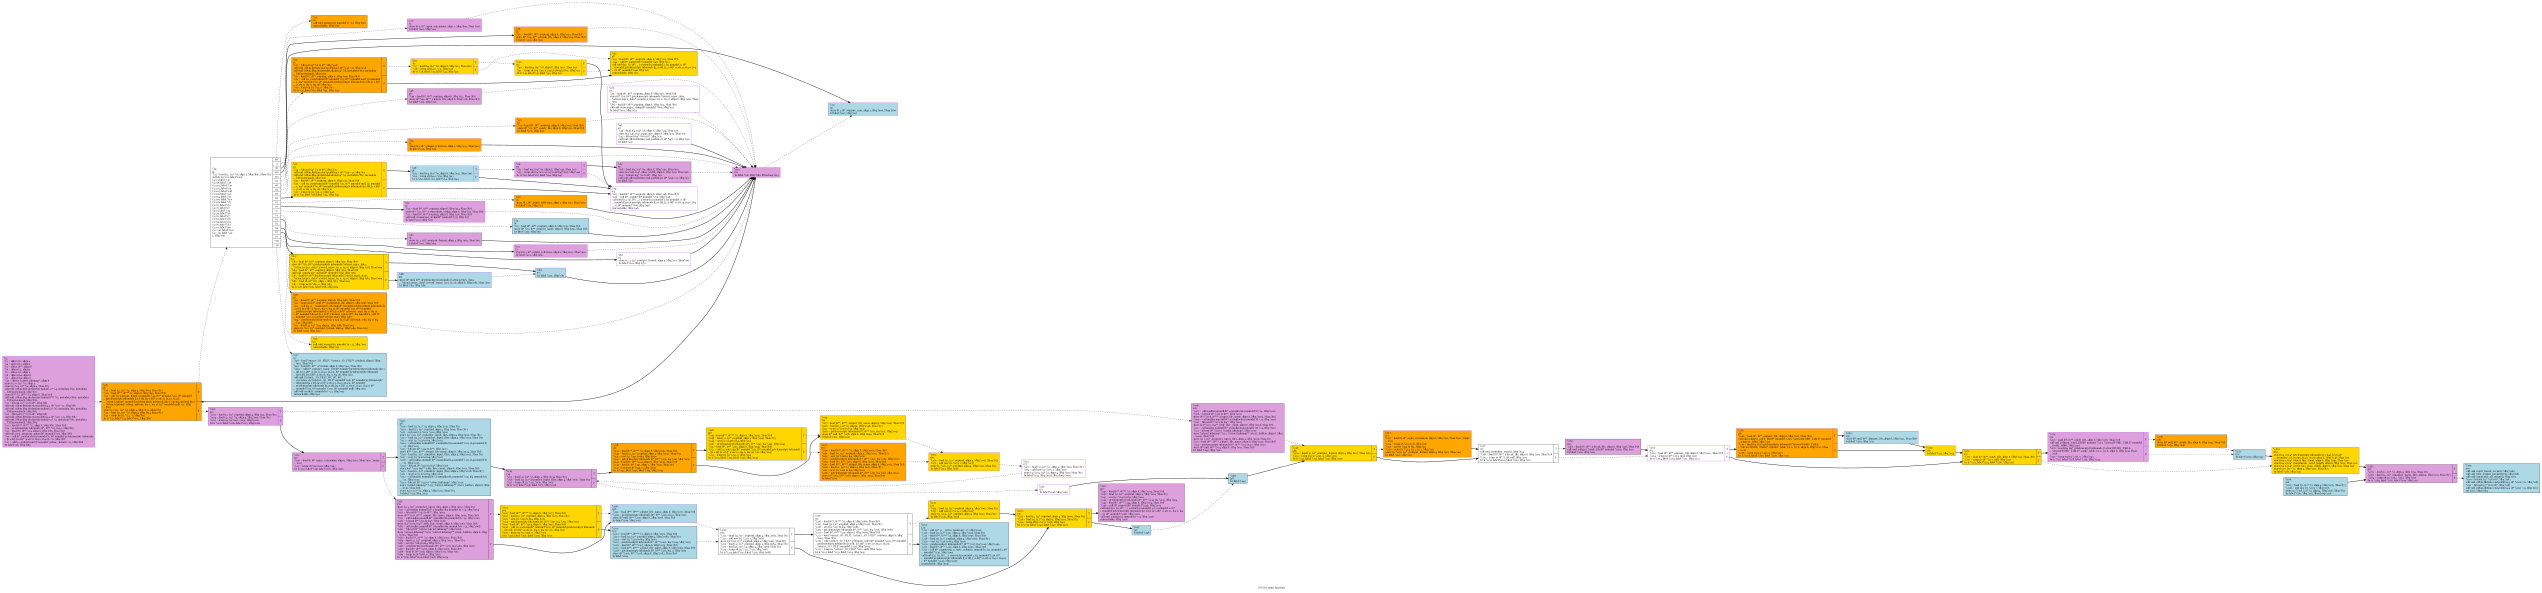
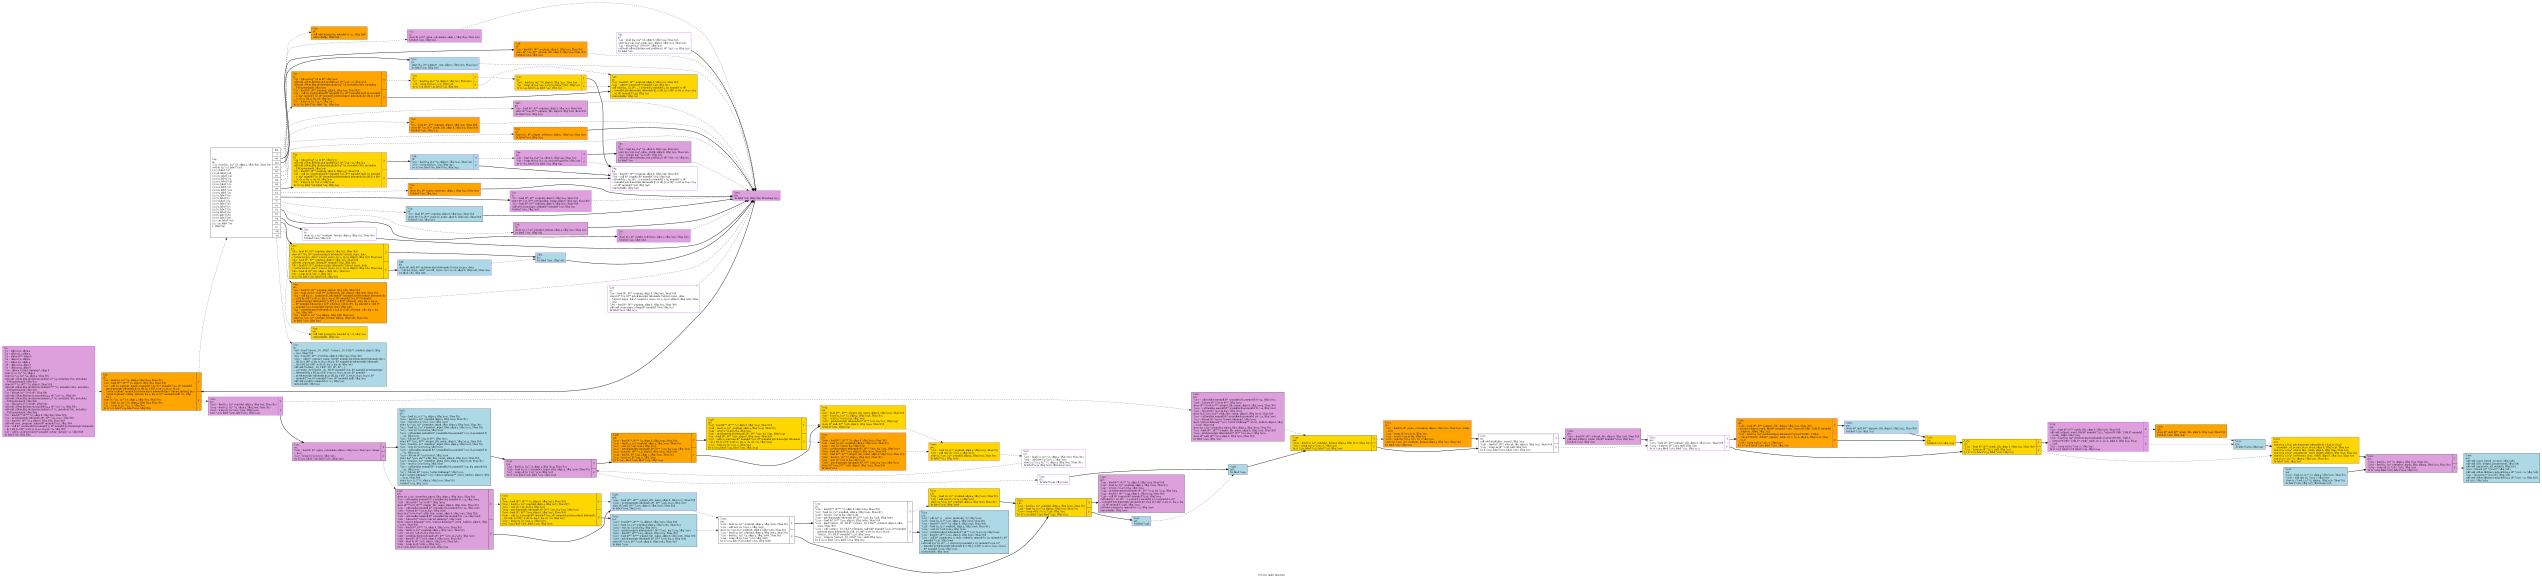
edge "%101:" -> "%30:": reversed
